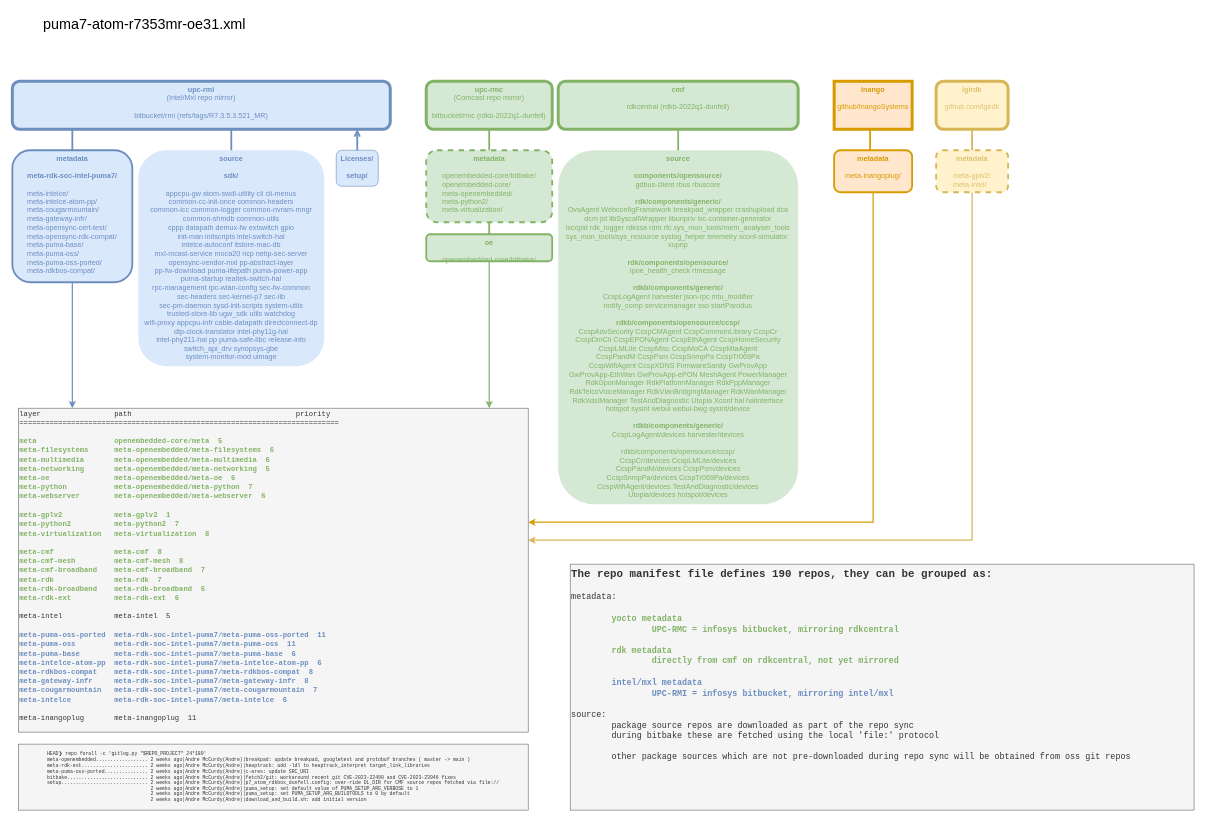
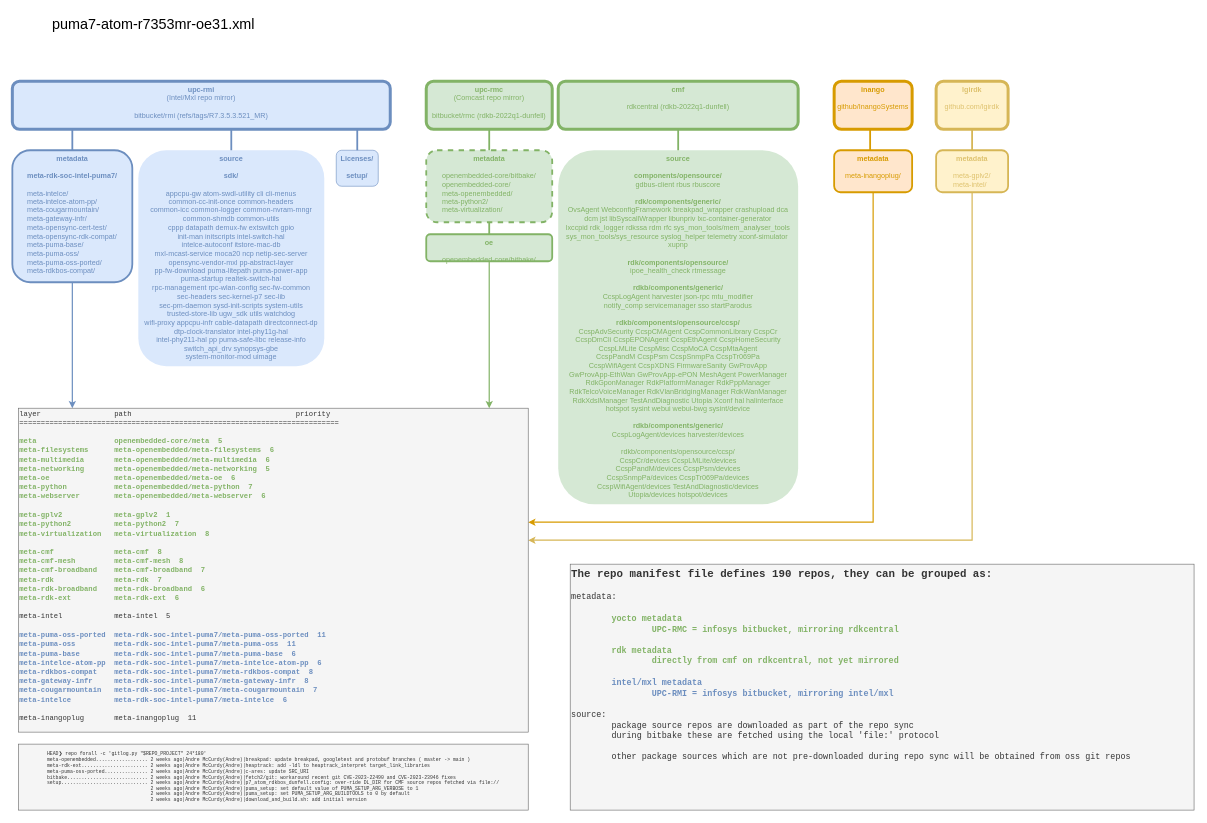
node "puma7-atom-r7353mr-oe31.xml": moved (144, 24) -> (153, 24)
node "inango github/InangoSystems": shape rectangle -> rounded rectangle
edge "Licenses/ setup/" -> "upc-rmi (Intel/Mxl repo mirror) bitbucket/rmi (refs/tags/R7.3.5.3.521_MR)": arrowhead open -> none
node "metadata meta-gplv2/ meta-intel/": style dashed -> solid
